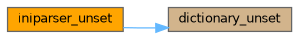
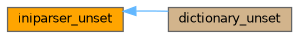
edge "iniparser_unset" -> "dictionary_unset": reversed
